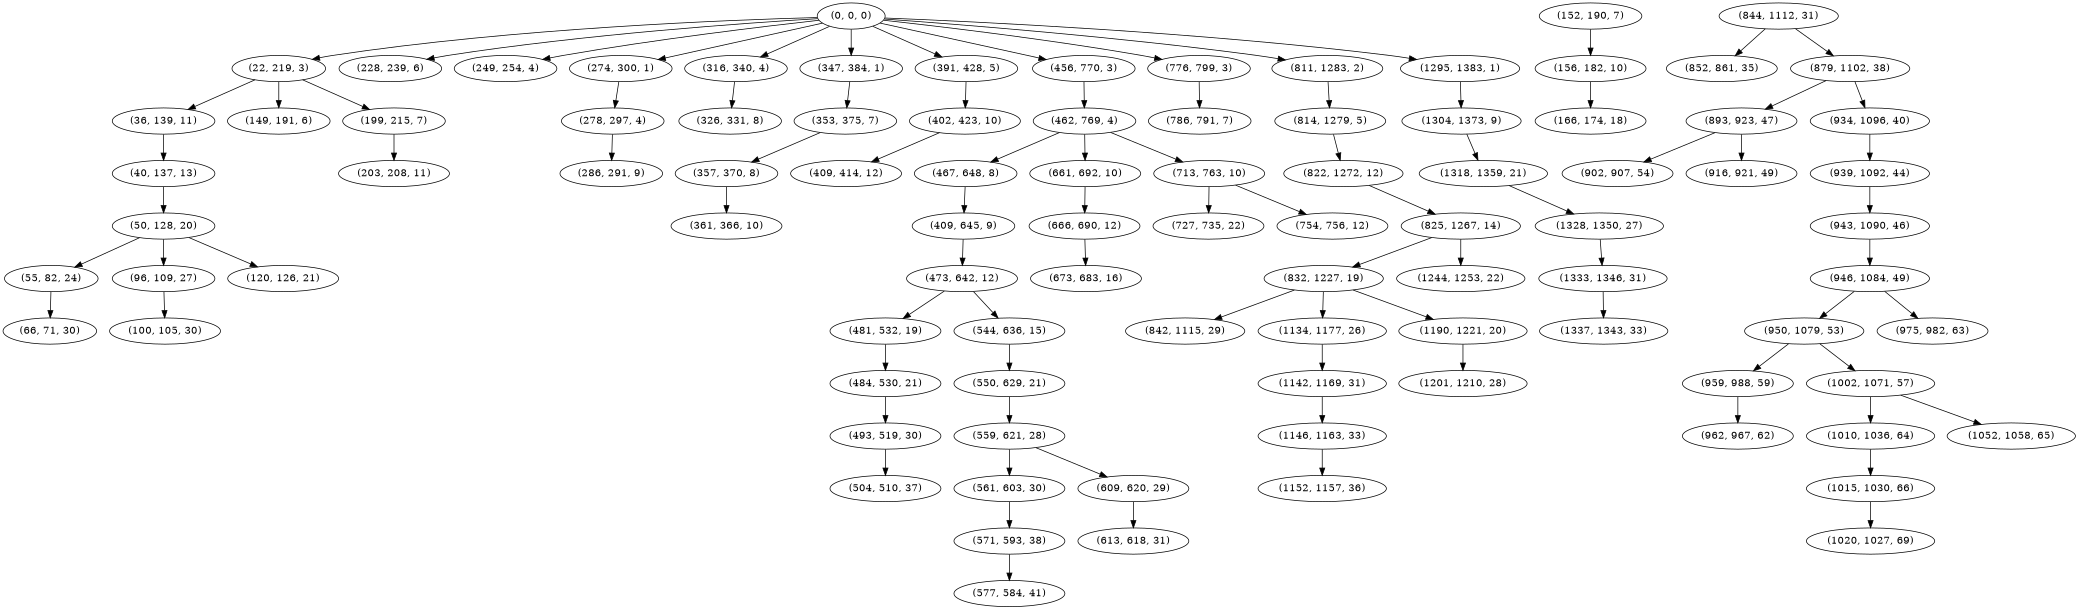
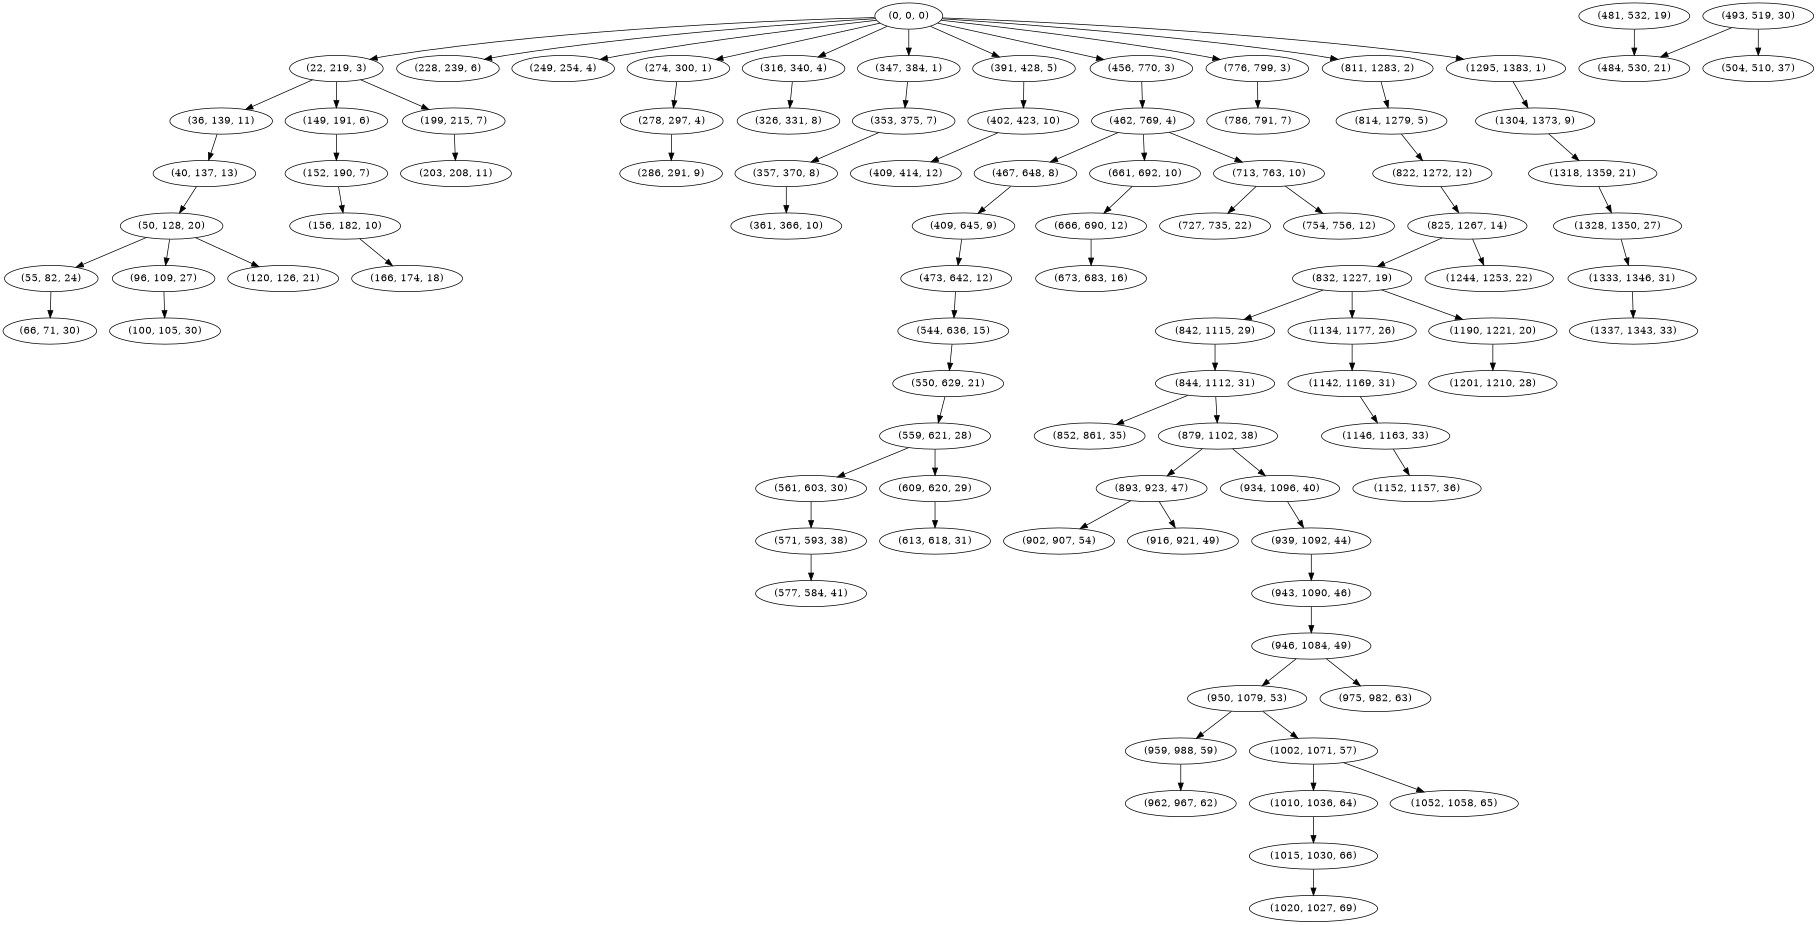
edge "(149, 191, 6)" -> "(152, 190, 7)": added
edge "(473, 642, 12)" -> "(481, 532, 19)": removed
edge "(842, 1115, 29)" -> "(844, 1112, 31)": added
edge "(484, 530, 21)" -> "(493, 519, 30)": reversed
